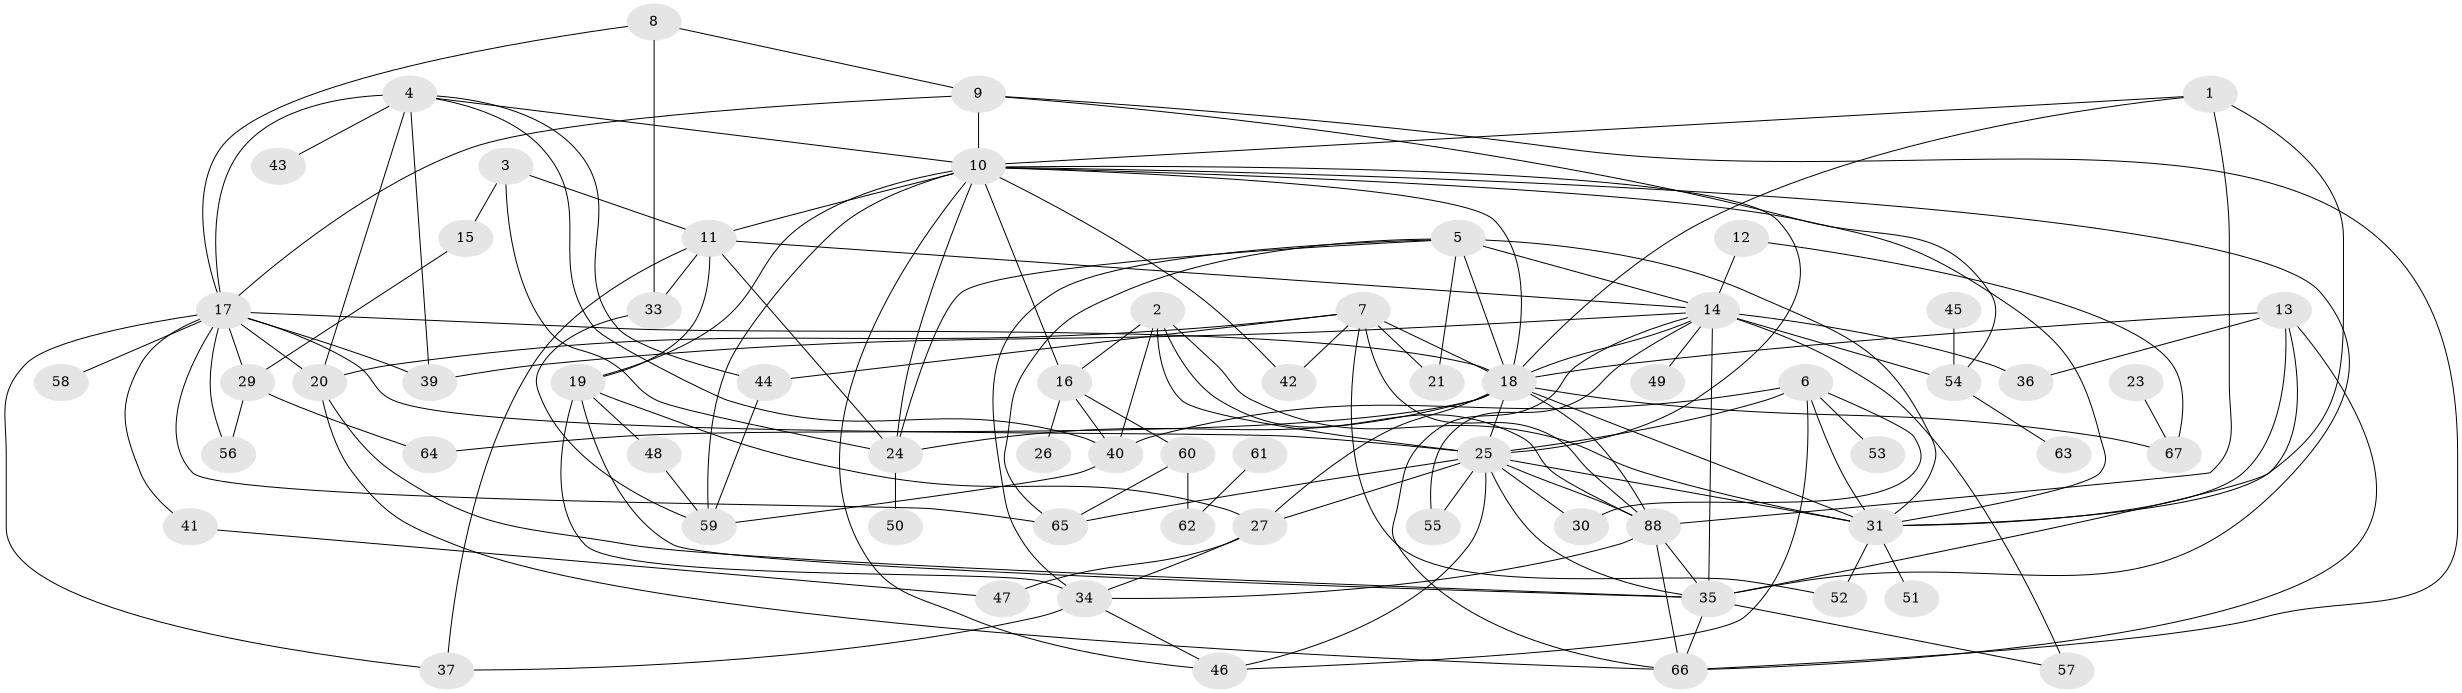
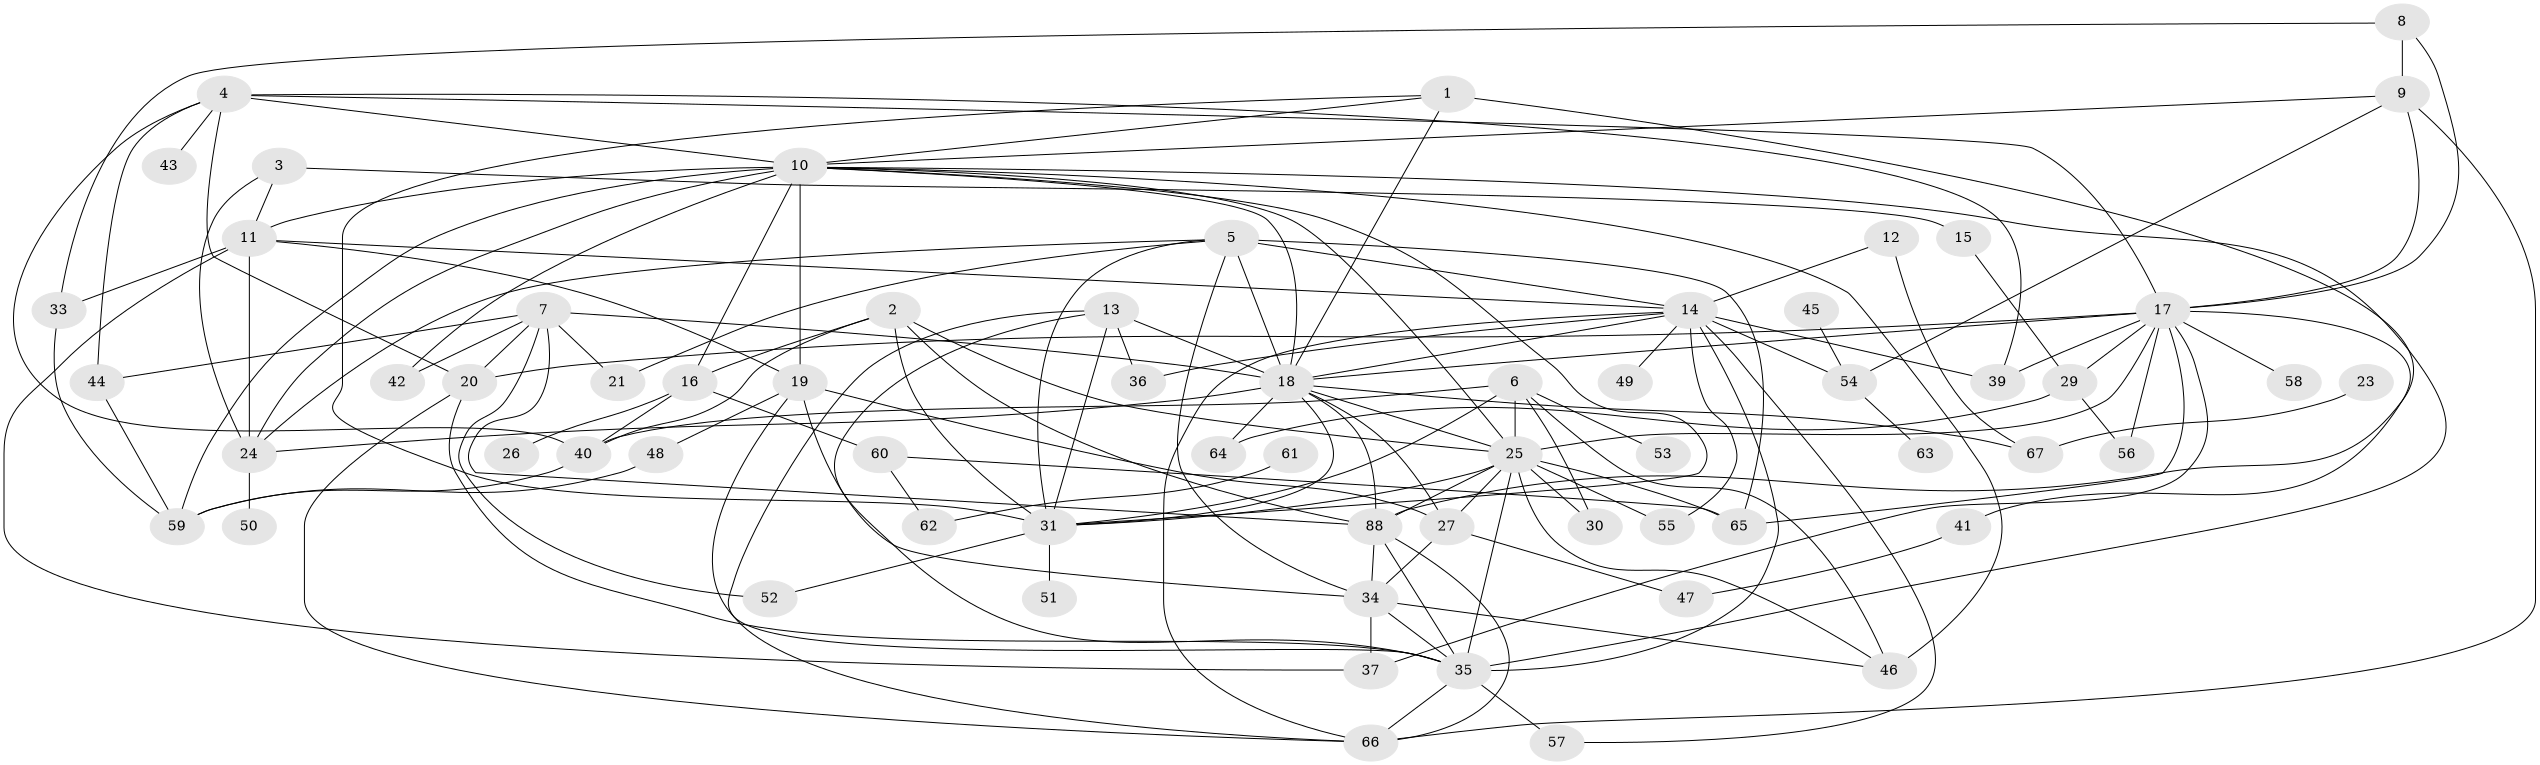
edge "34" -- "35": added
